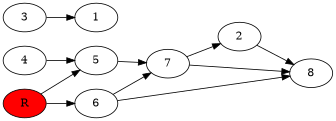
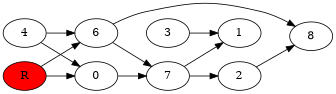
edge "4" -> "6": added
node "5": label "5" -> "0"
edge "7" -> "8": now "7" -> "1"
